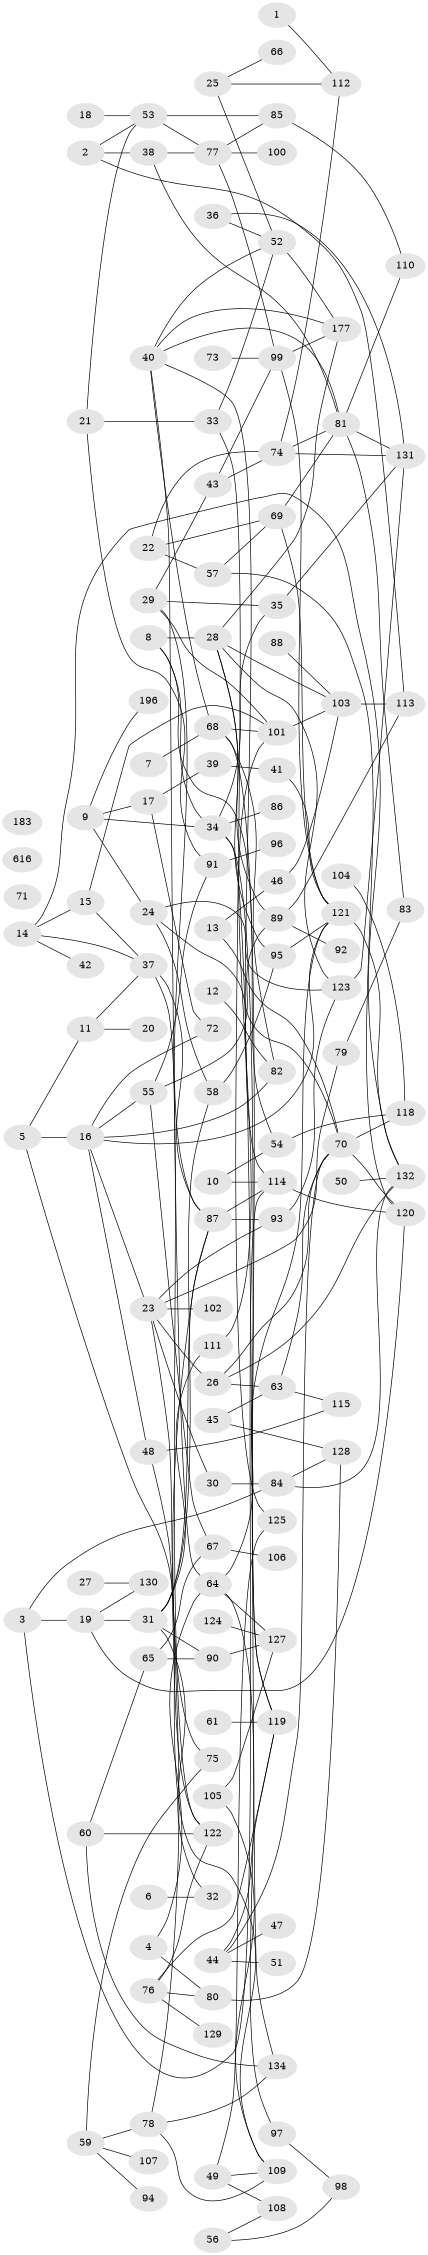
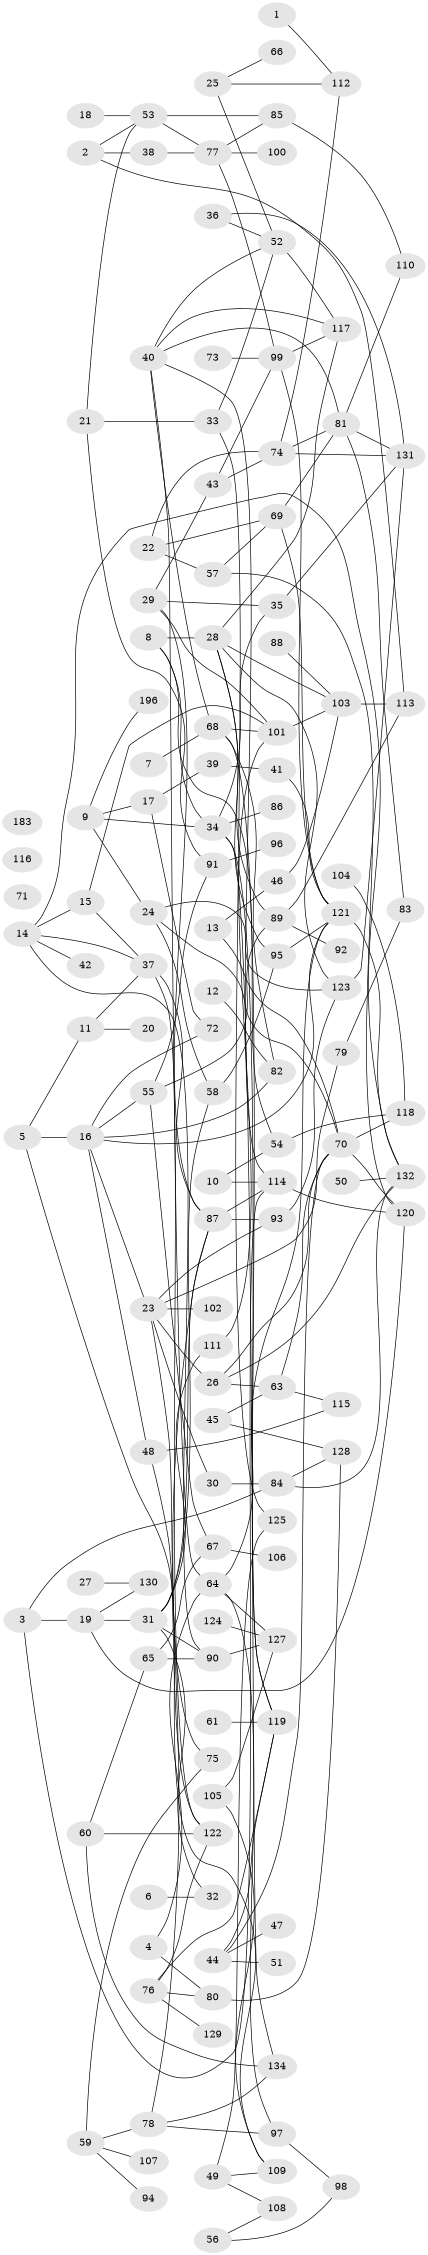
edge "38" -- "81": removed
node "177": label "177" -> "117"
node "616": label "616" -> "116"
edge "14" -- "90": added
edge "78" -- "109": now "78" -- "97"
